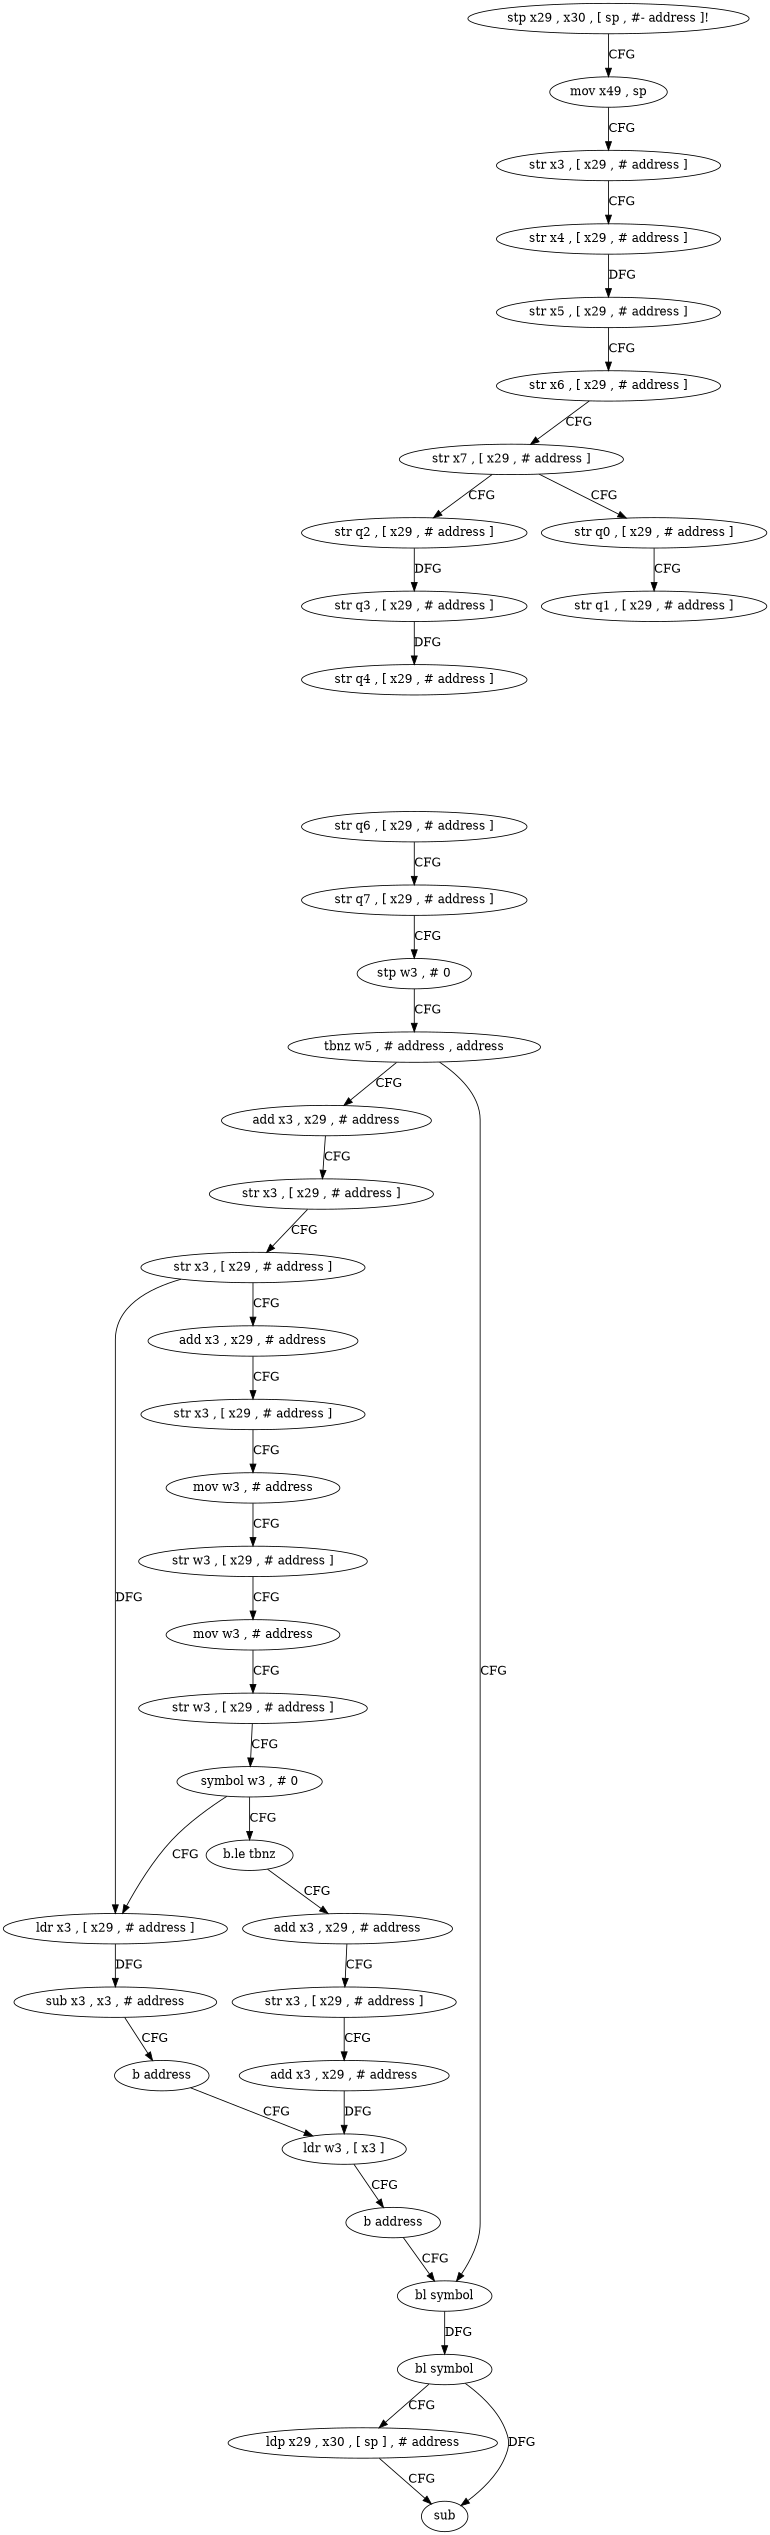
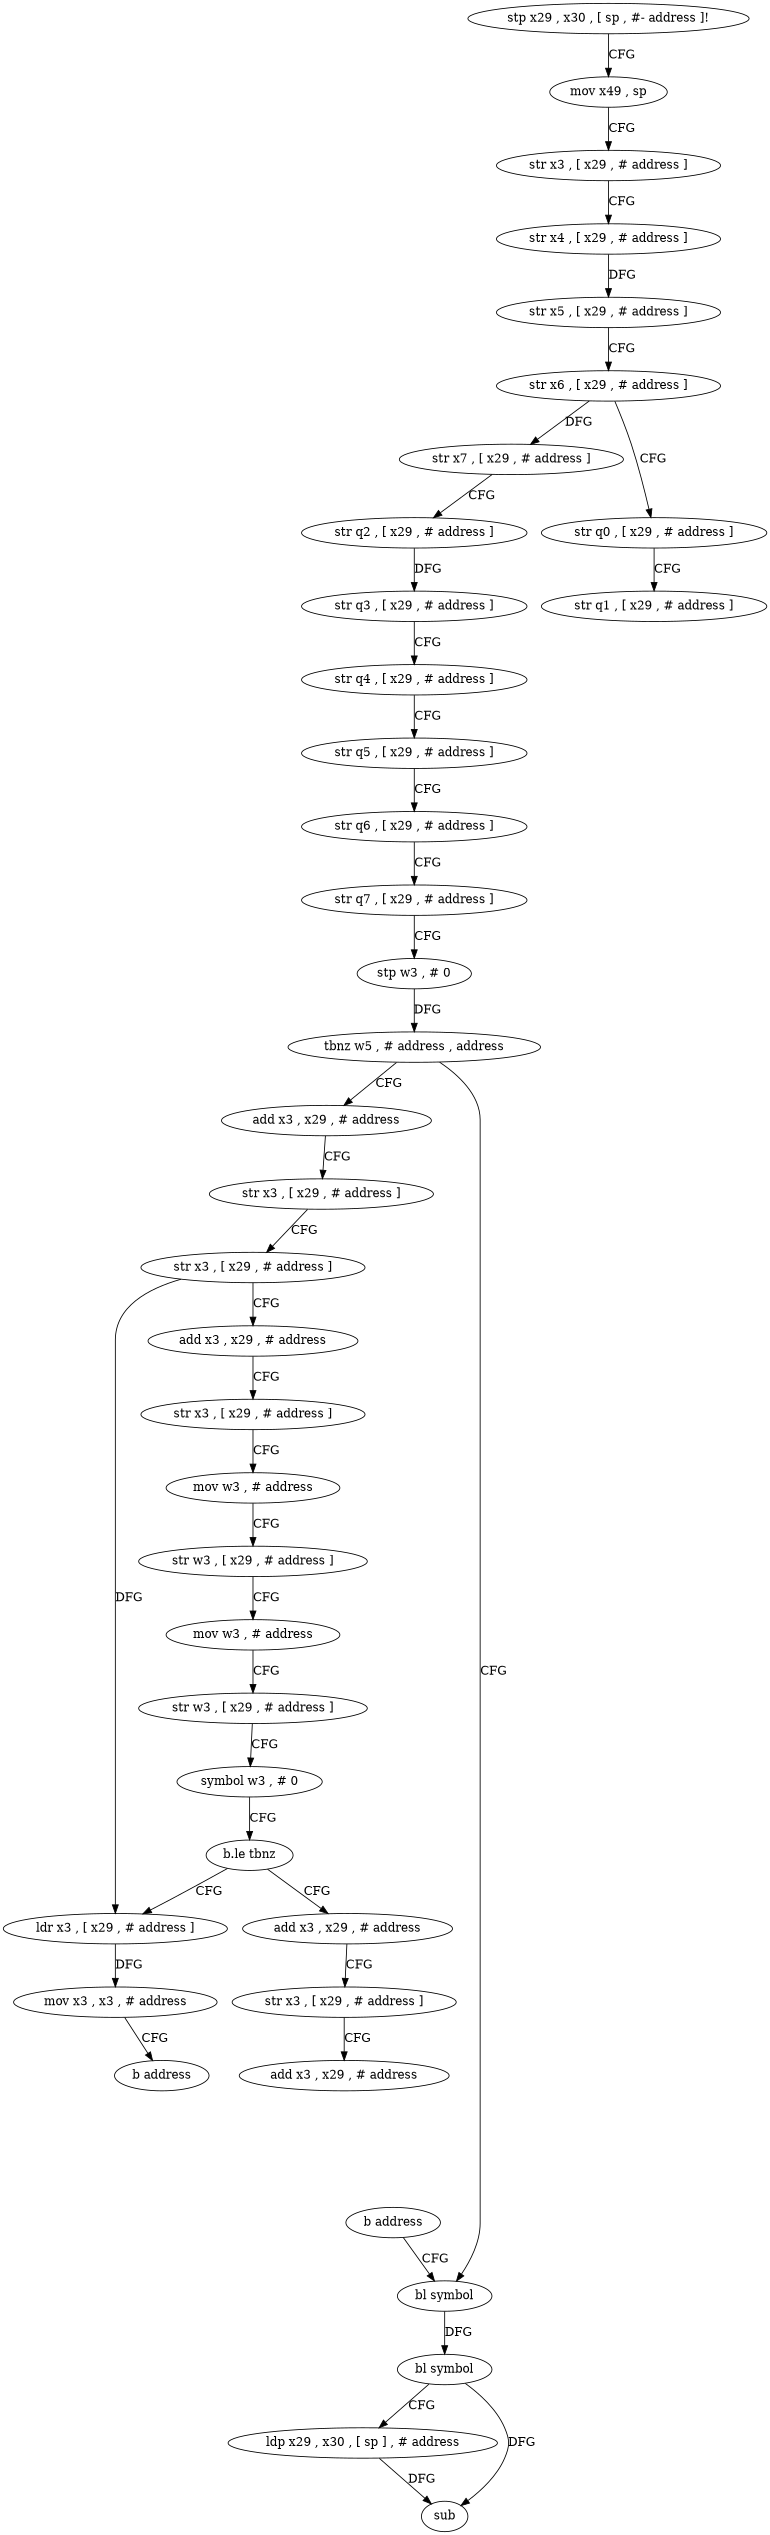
edge "str x6 , [ x29 , # address ]" -> "str x7 , [ x29 , # address ]": label "CFG" -> "DFG"
edge "str x7 , [ x29 , # address ]" -> "str q0 , [ x29 , # address ]": now "str x6 , [ x29 , # address ]" -> "str q0 , [ x29 , # address ]"
edge "str q3 , [ x29 , # address ]" -> "str q4 , [ x29 , # address ]": label "DFG" -> "CFG"
node "str q5 , [ x29 , # address ]": added
edge "stp w3 , # 0" -> "tbnz w5 , # address , address": label "CFG" -> "DFG"
edge "symbol w3 , # 0" -> "ldr x3 , [ x29 , # address ]": now "b.le tbnz" -> "ldr x3 , [ x29 , # address ]"
node "sub x3 , x3 , # address": label "sub x3 , x3 , # address" -> "mov x3 , x3 , # address"
node "ldr w3 , [ x3 ]": removed
edge "ldp x29 , x30 , [ sp ] , # address" -> "sub": label "CFG" -> "DFG"
